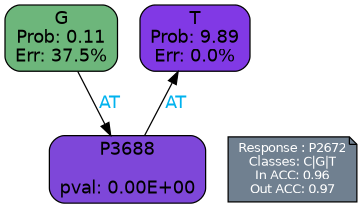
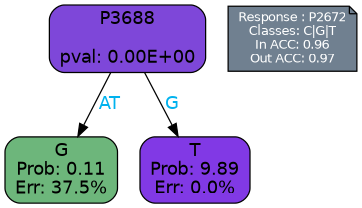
edge "G Prob: 0.11 Err: 37.5%" -> "P3688 pval: 0.00E+00": reversed
edge "P3688 pval: 0.00E+00" -> "T Prob: 9.89 Err: 0.0%": label "AT" -> "G"
